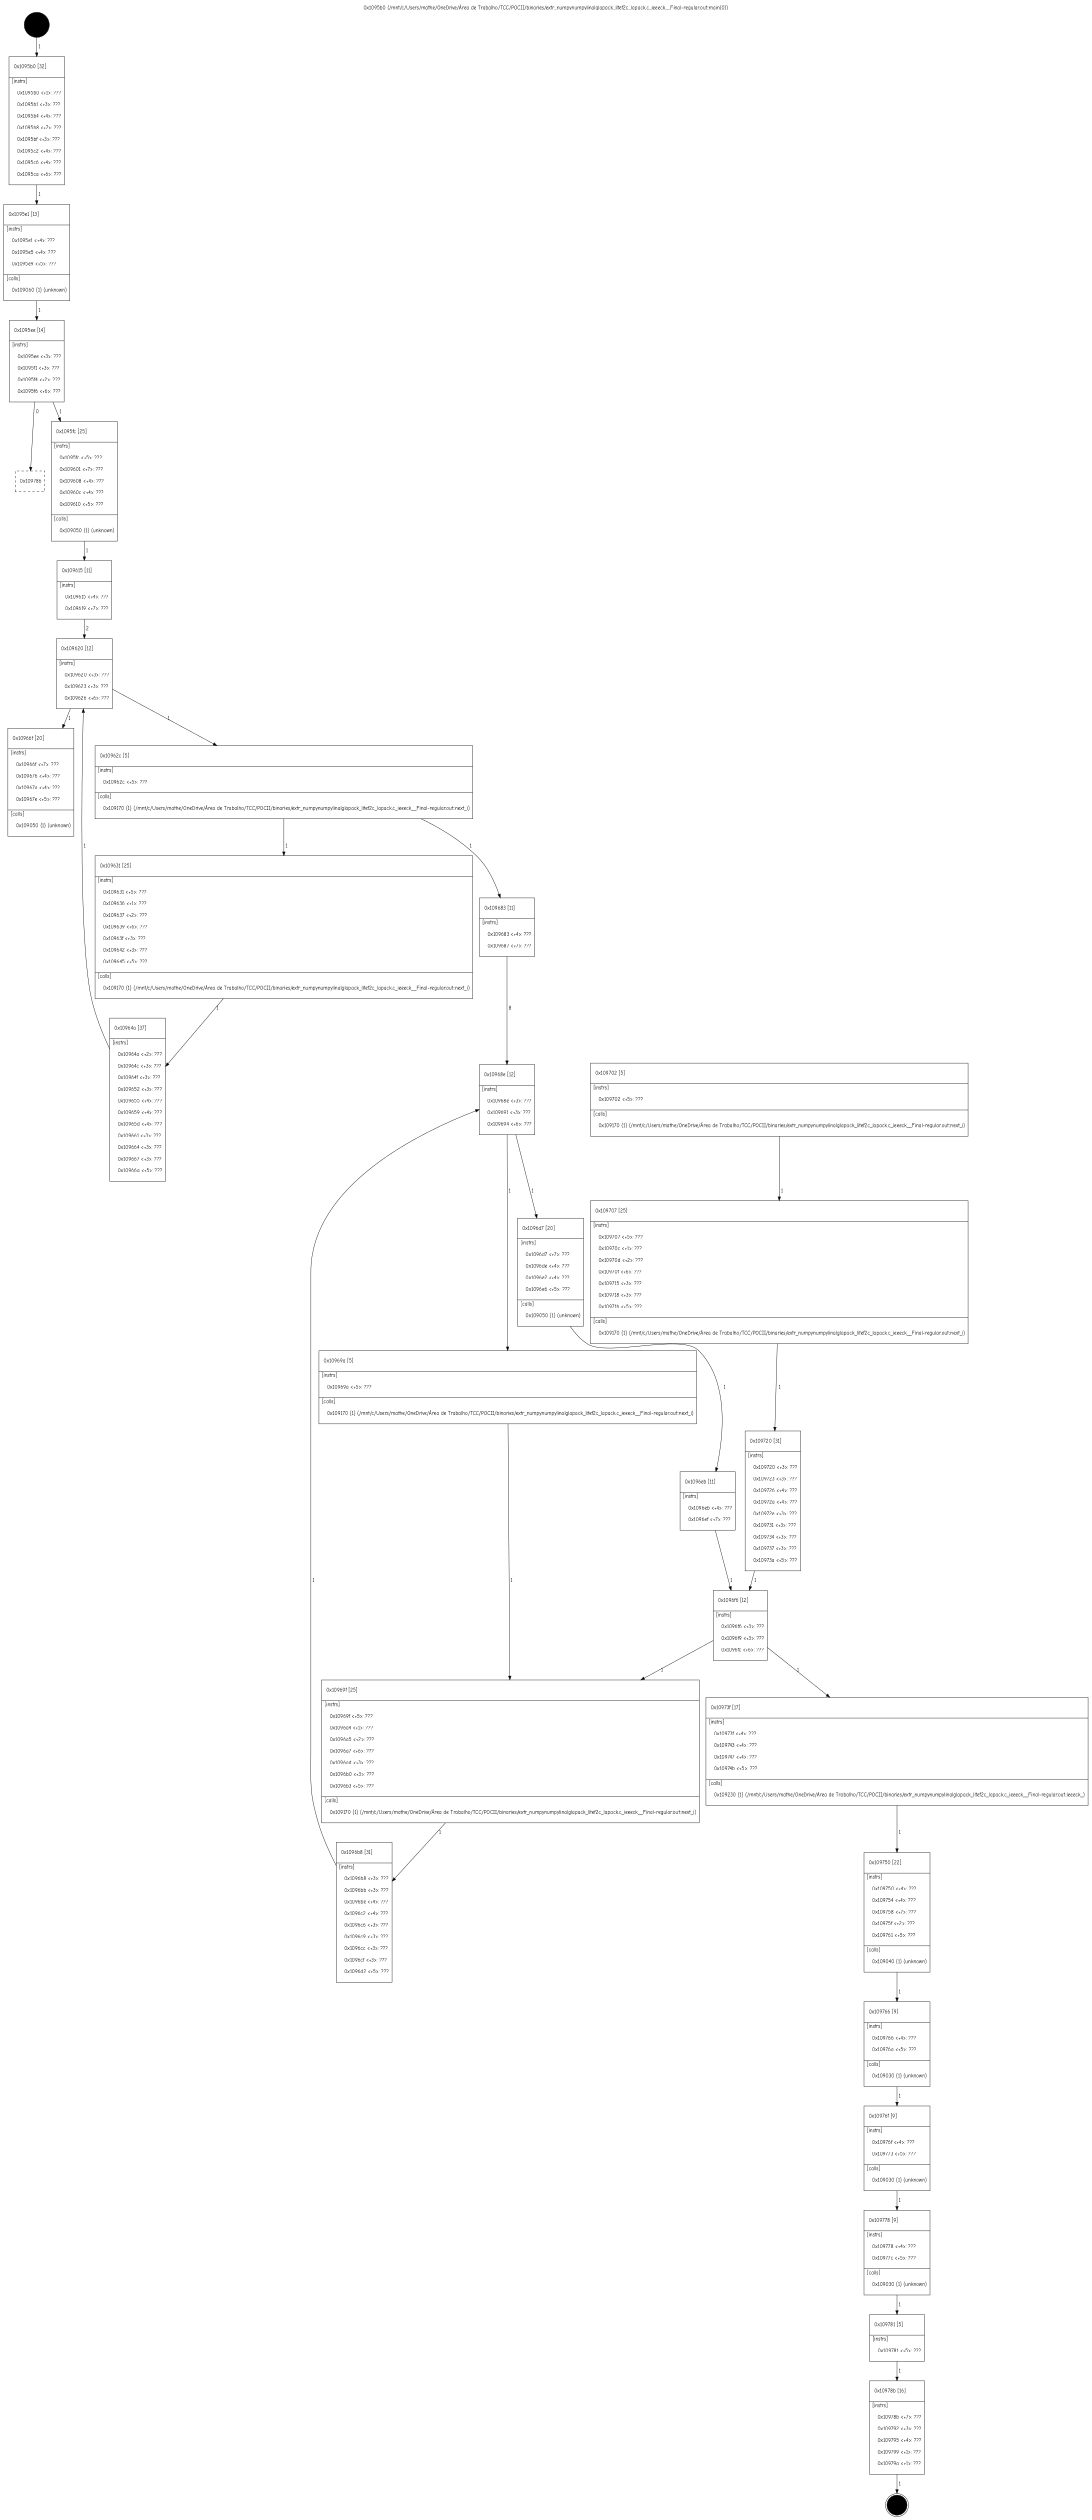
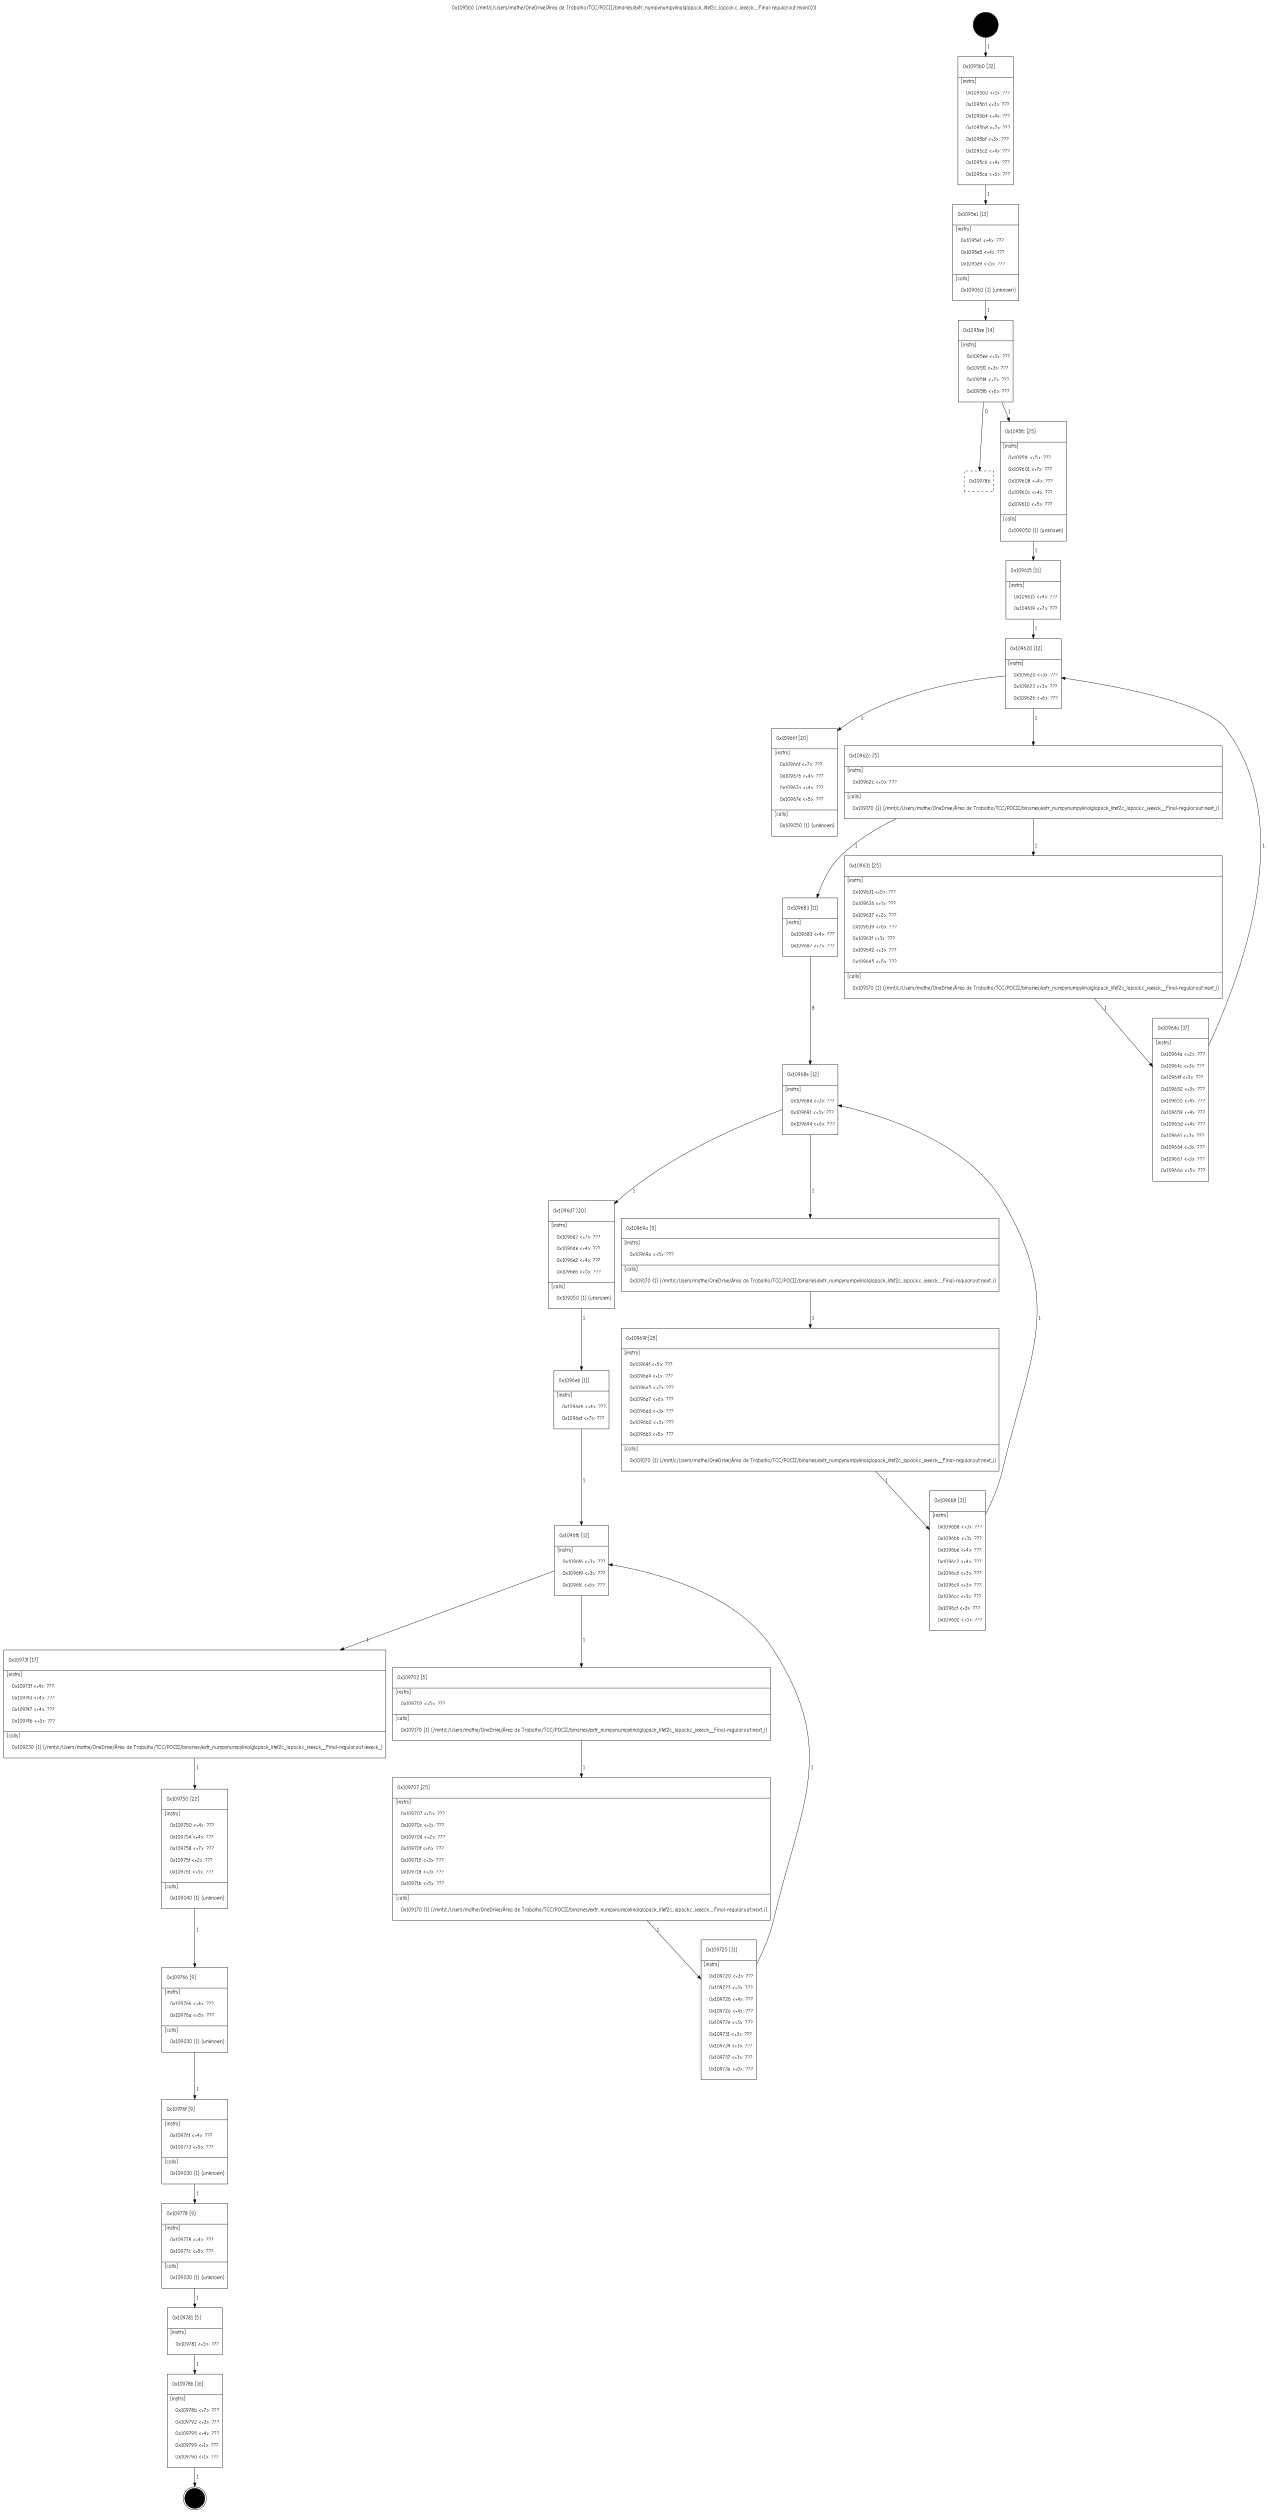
edge "0x109615 [11]" -> "0x109620 [12]": label " 2" -> " 1"
edge "0x1096f6 [12]" -> "0x10969f [25]": now "0x1096f6 [12]" -> "0x109702 [5]"
